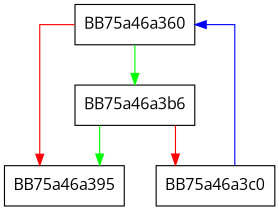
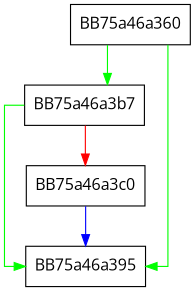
edge "BB75a46a360" -> "BB75a46a395": color red -> green
edge "BB75a46a3c0" -> "BB75a46a360": now "BB75a46a3c0" -> "BB75a46a395"
node "BB75a46a3b6": label "BB75a46a3b6" -> "BB75a46a3b7"
